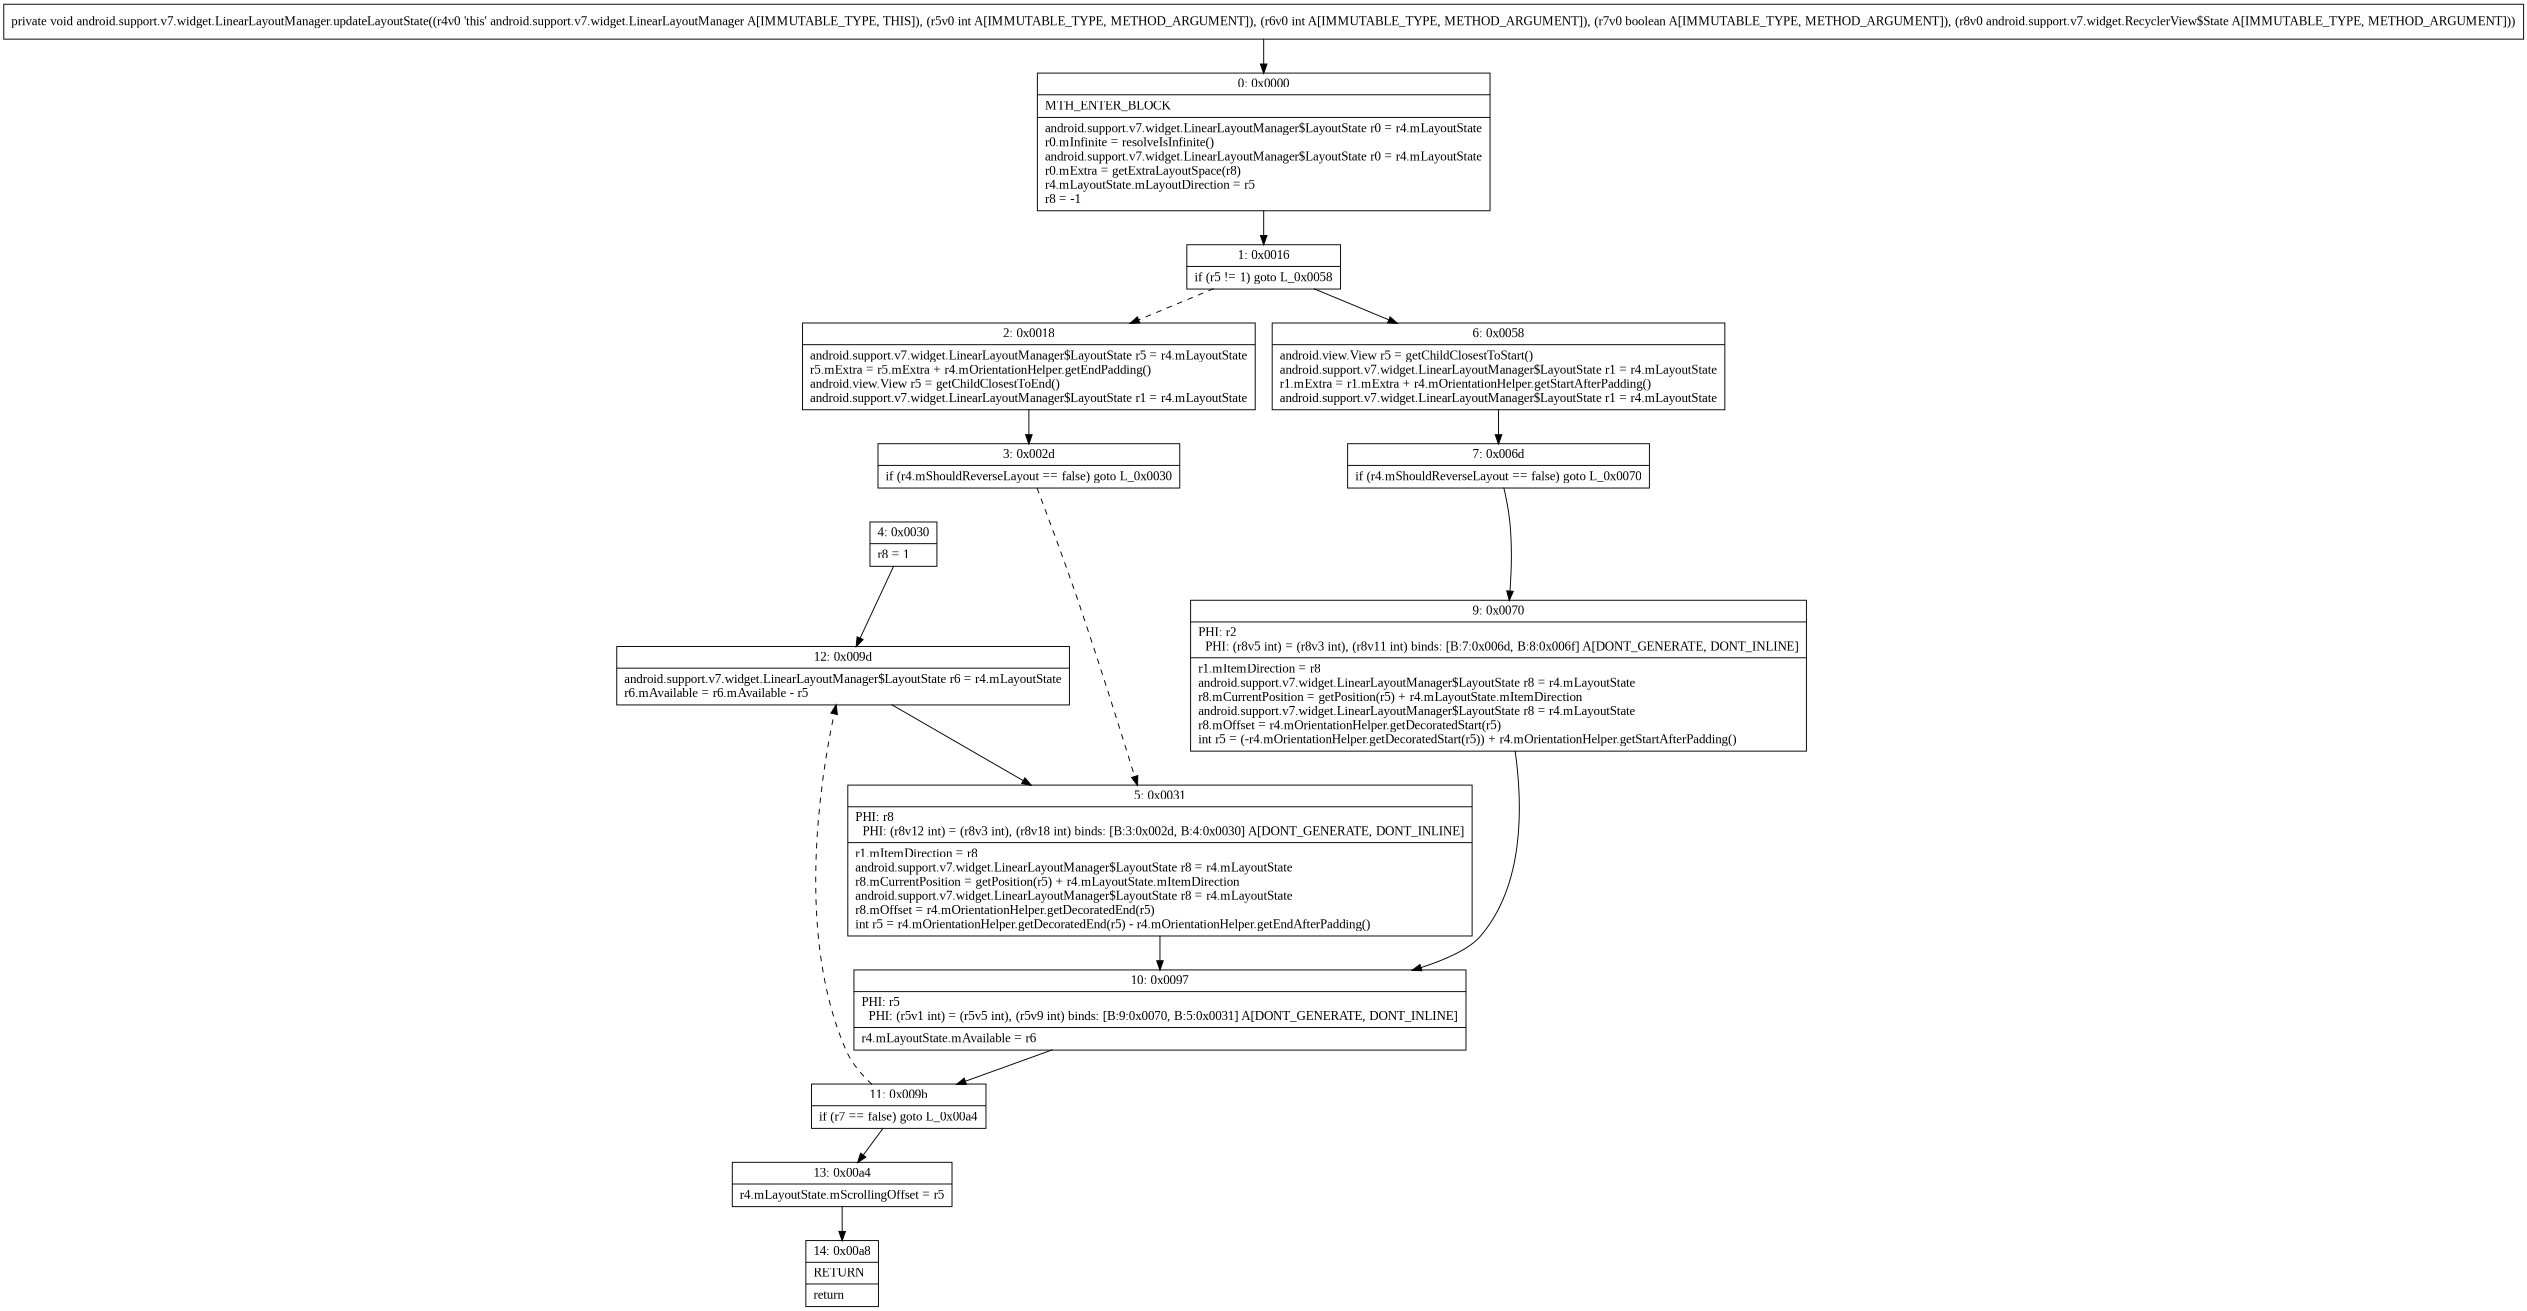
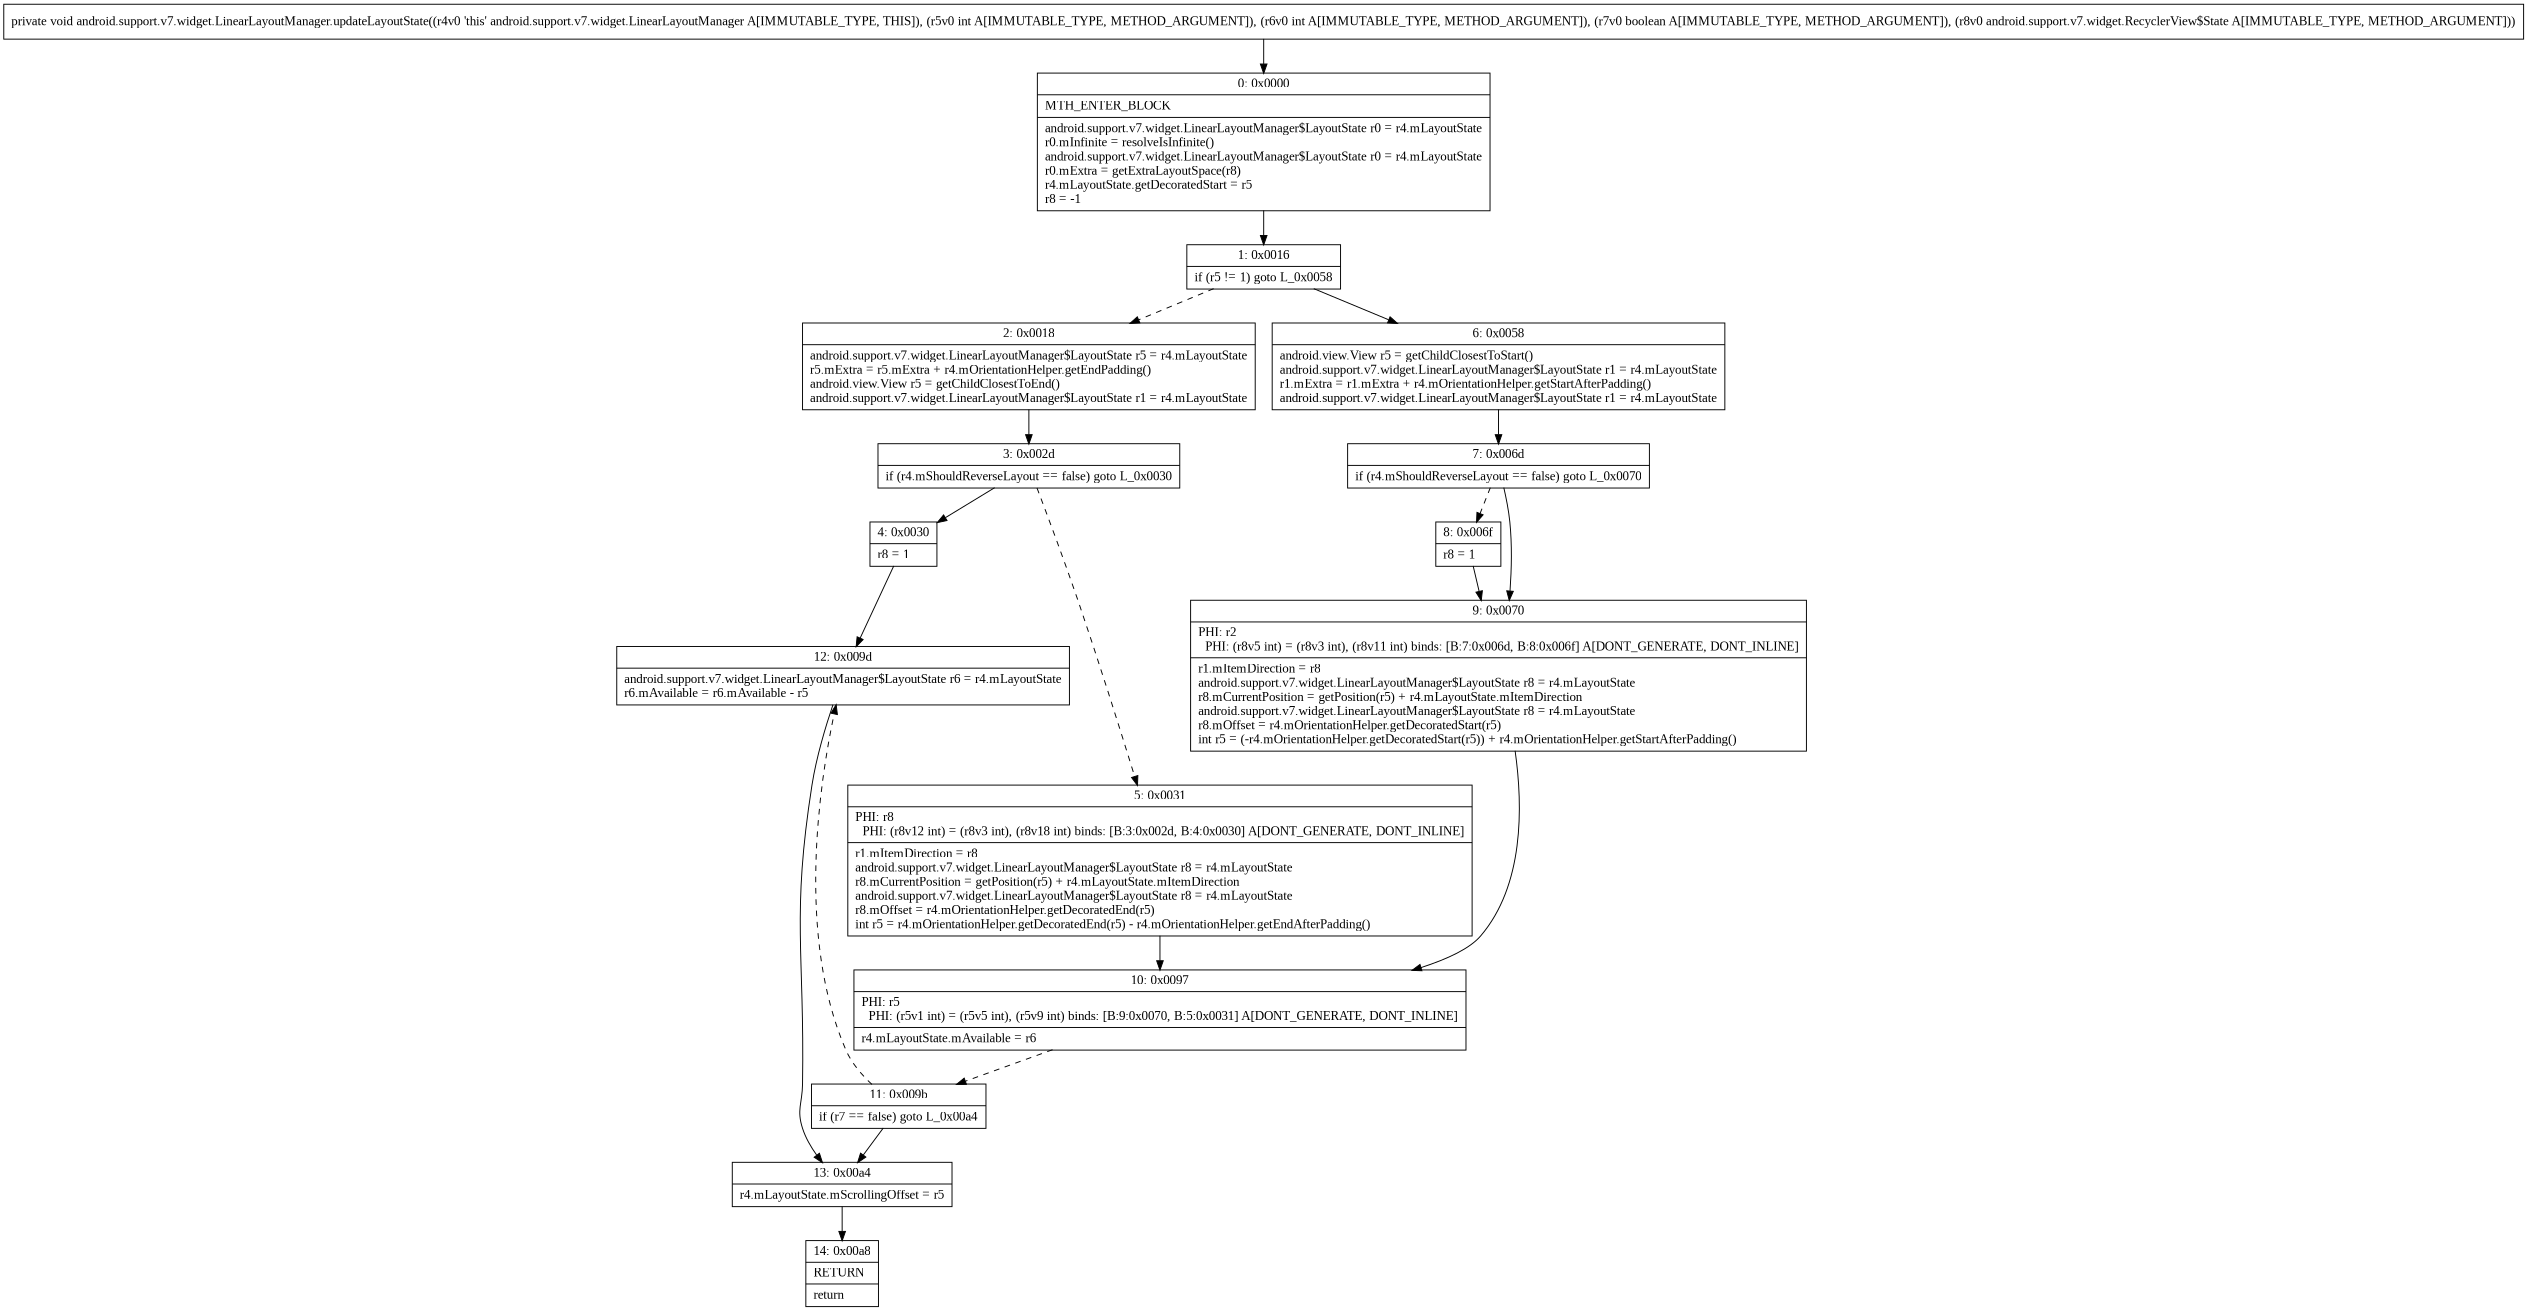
node "0: 0x0000": text "r4.mLayoutState.mLayoutDirection = r5" -> "r4.mLayoutState.getDecoratedStart = r5"
edge "3: 0x002d" -> "4: 0x0030": added
node "8: 0x006f": added
edge "12: 0x009d" -> "5: 0x0031": now "12: 0x009d" -> "13: 0x00a4"
edge "10: 0x0097" -> "11: 0x009b": style solid -> dashed
